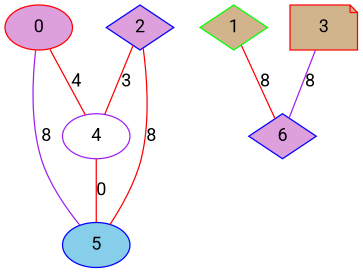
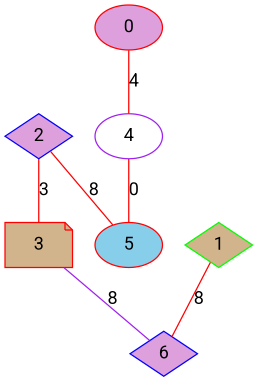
edge "2" -- "4": now "2" -- "3"
edge "0" -- "5": removed, label "8"
node "5": color blue -> red
